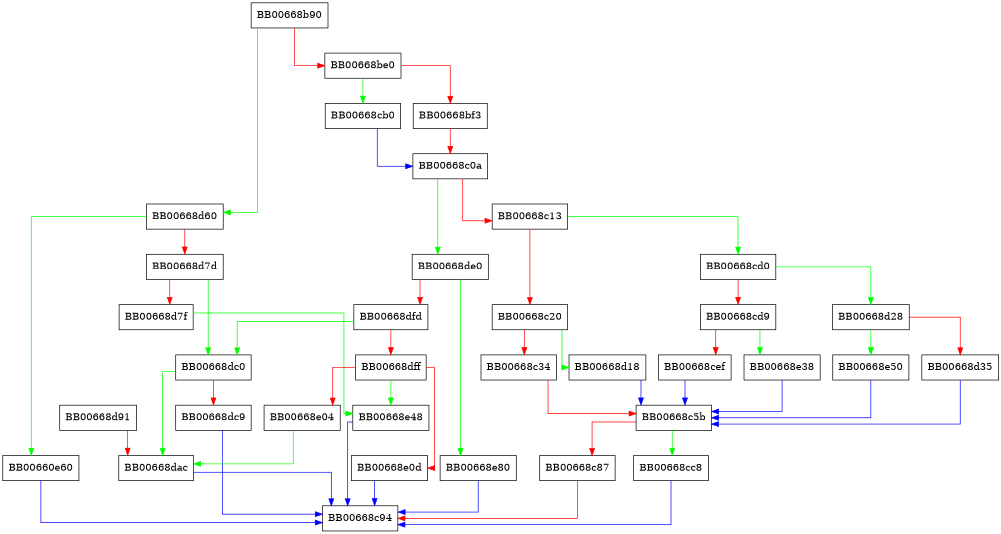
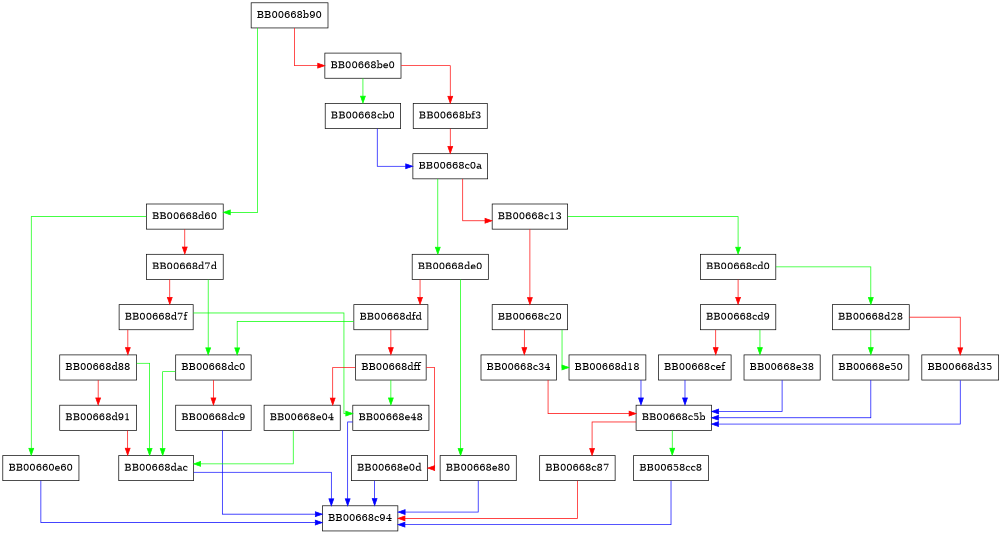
node "BB00668d88": added
node "BB00668cc8": label "BB00668cc8" -> "BB00658cc8"
